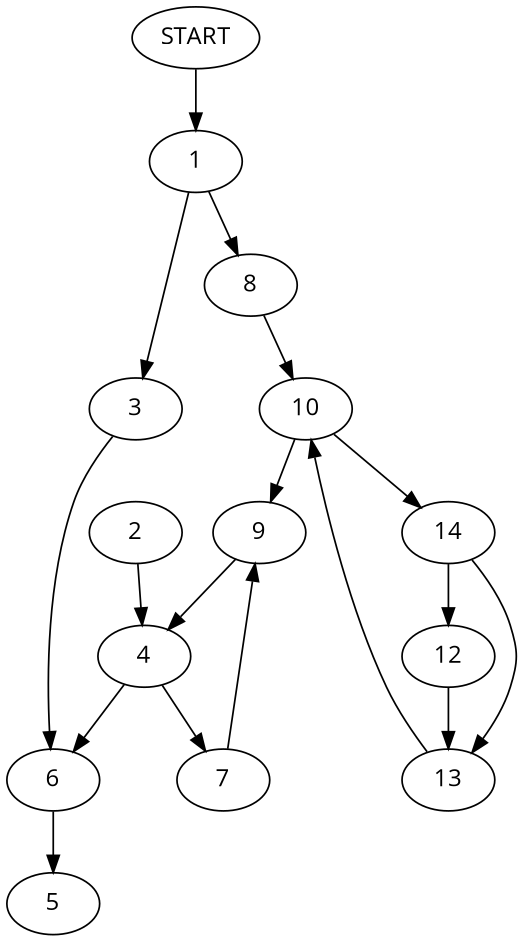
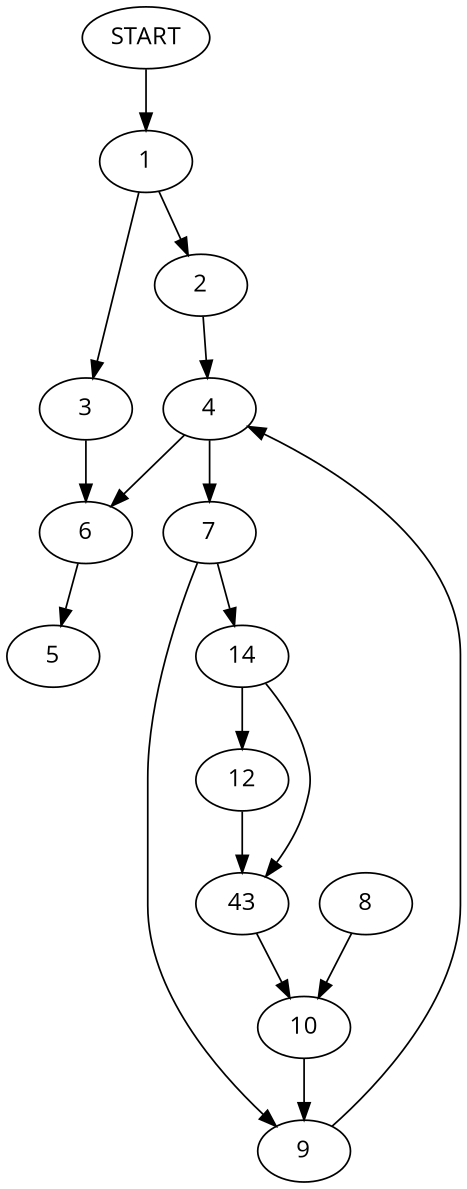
edge "1" -> "8": now "1" -> "2"
edge "10" -> "14": now "7" -> "14"
node "13": label "13" -> "43"
